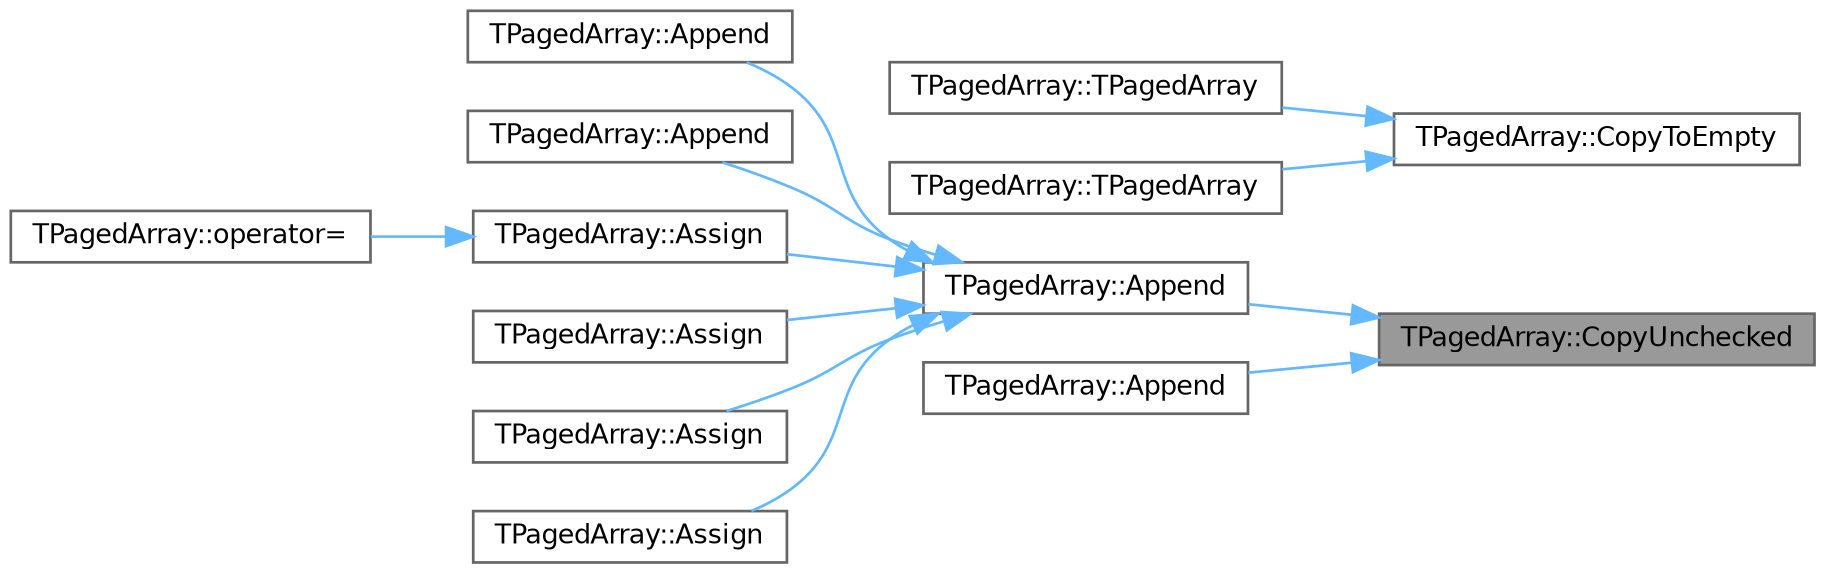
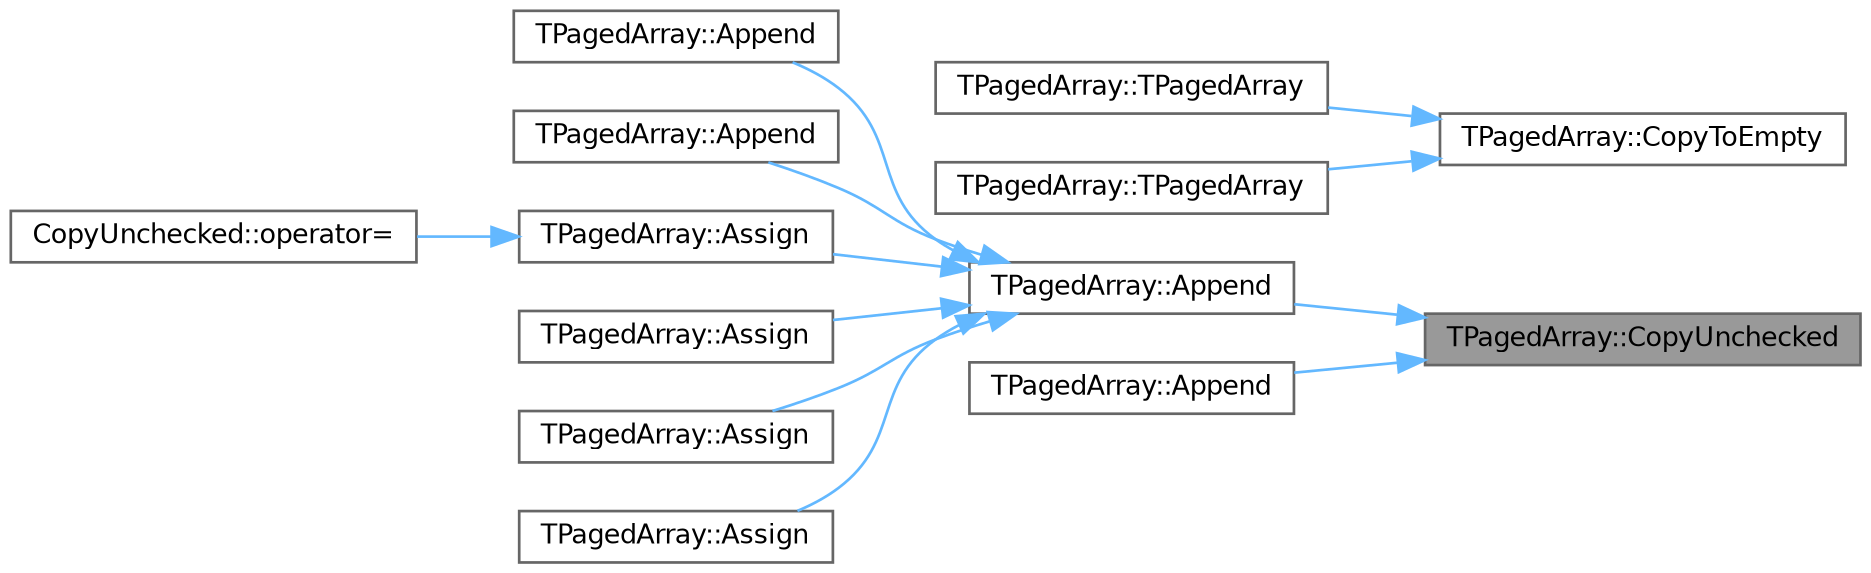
node "TPagedArray::operator=": label "TPagedArray::operator=" -> "CopyUnchecked::operator="
